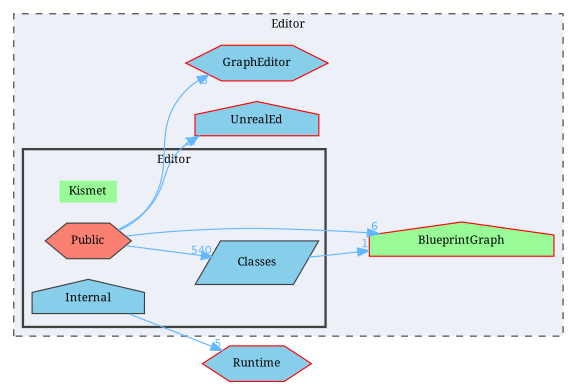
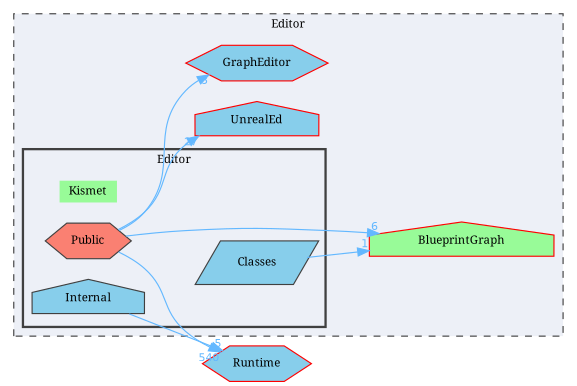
edge "Public" -> "Classes": now "Public" -> "Runtime"
